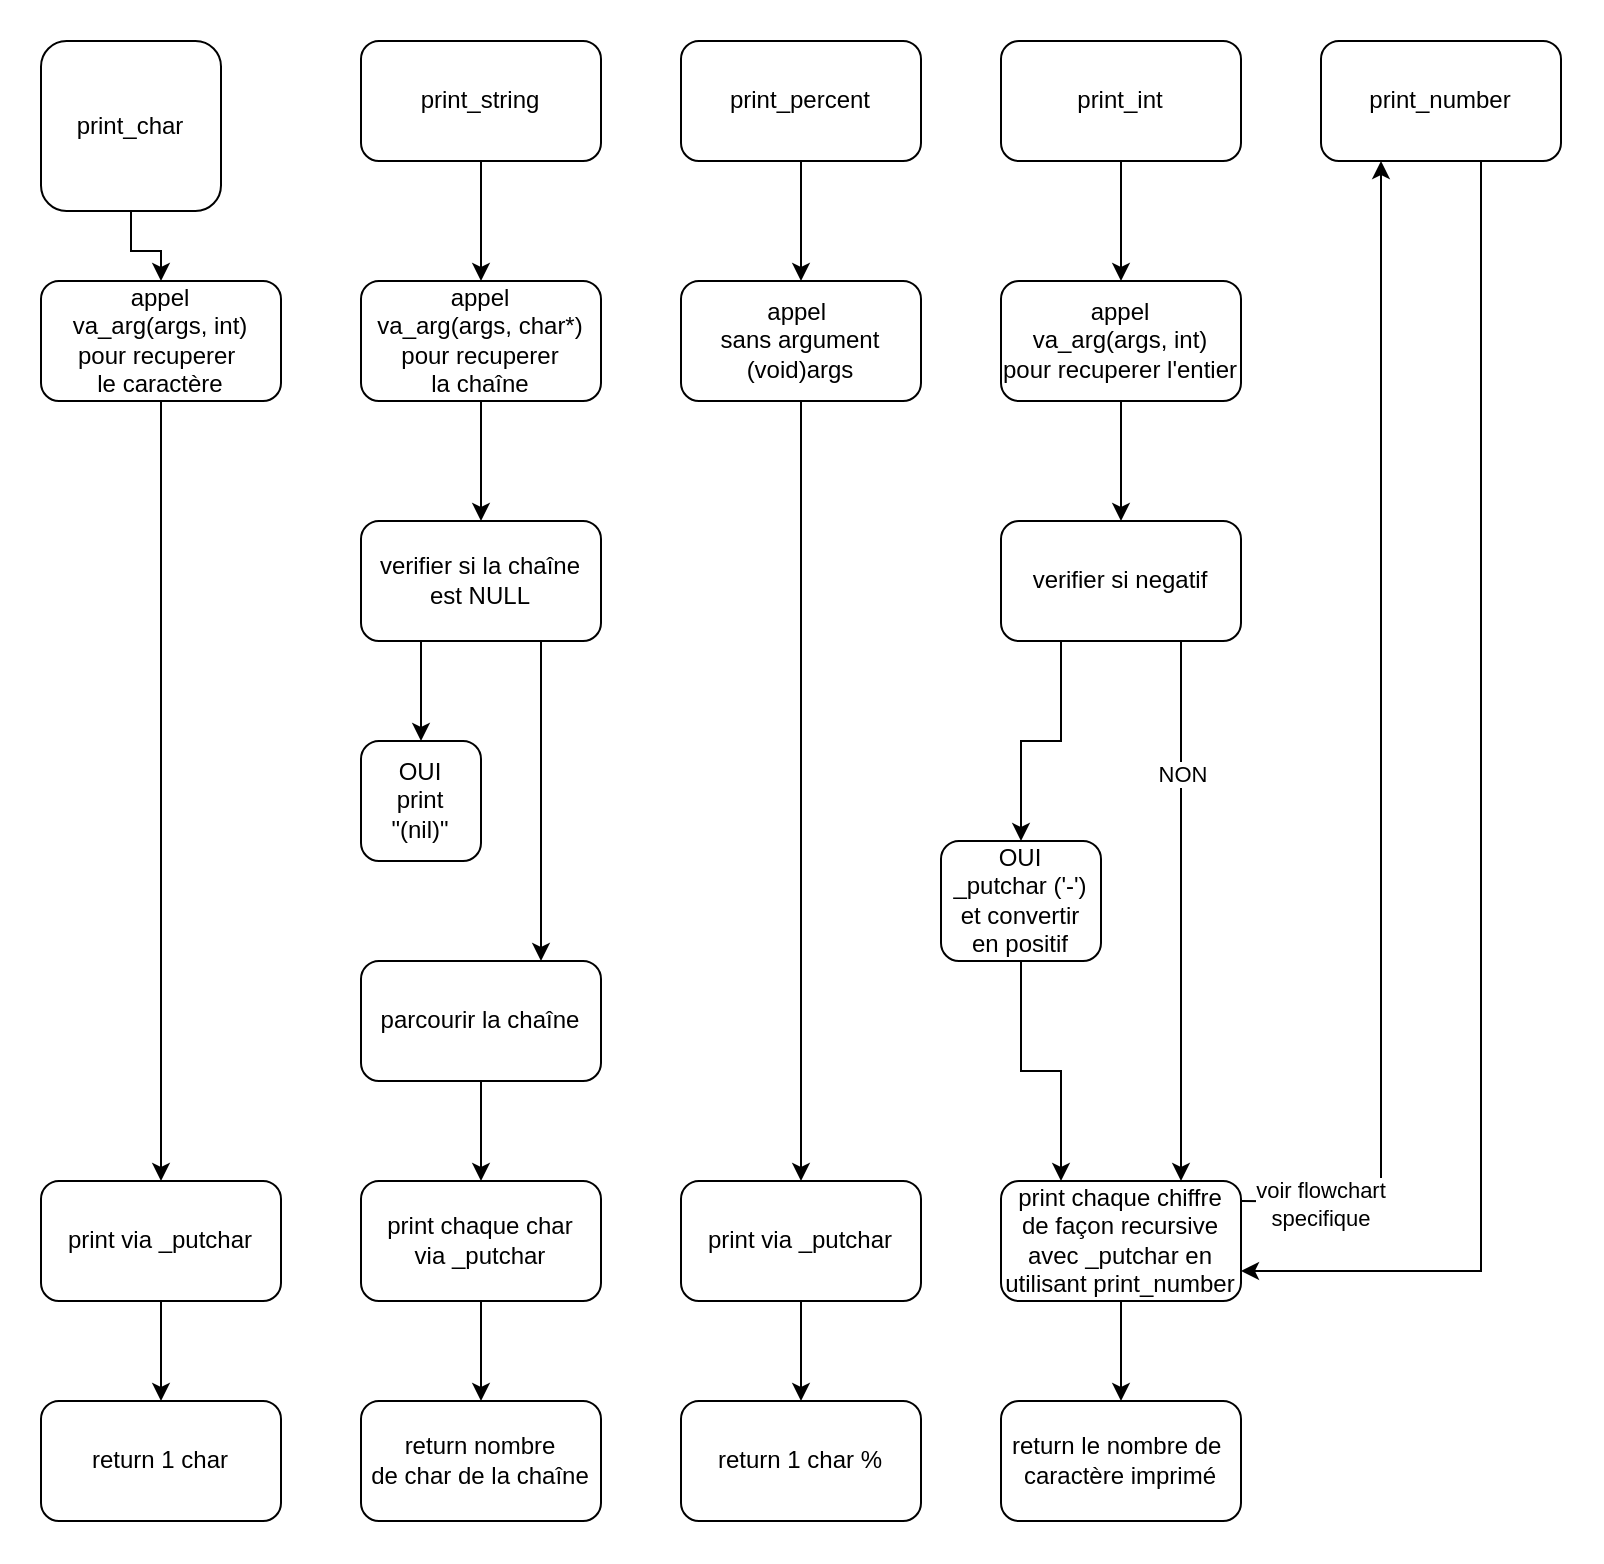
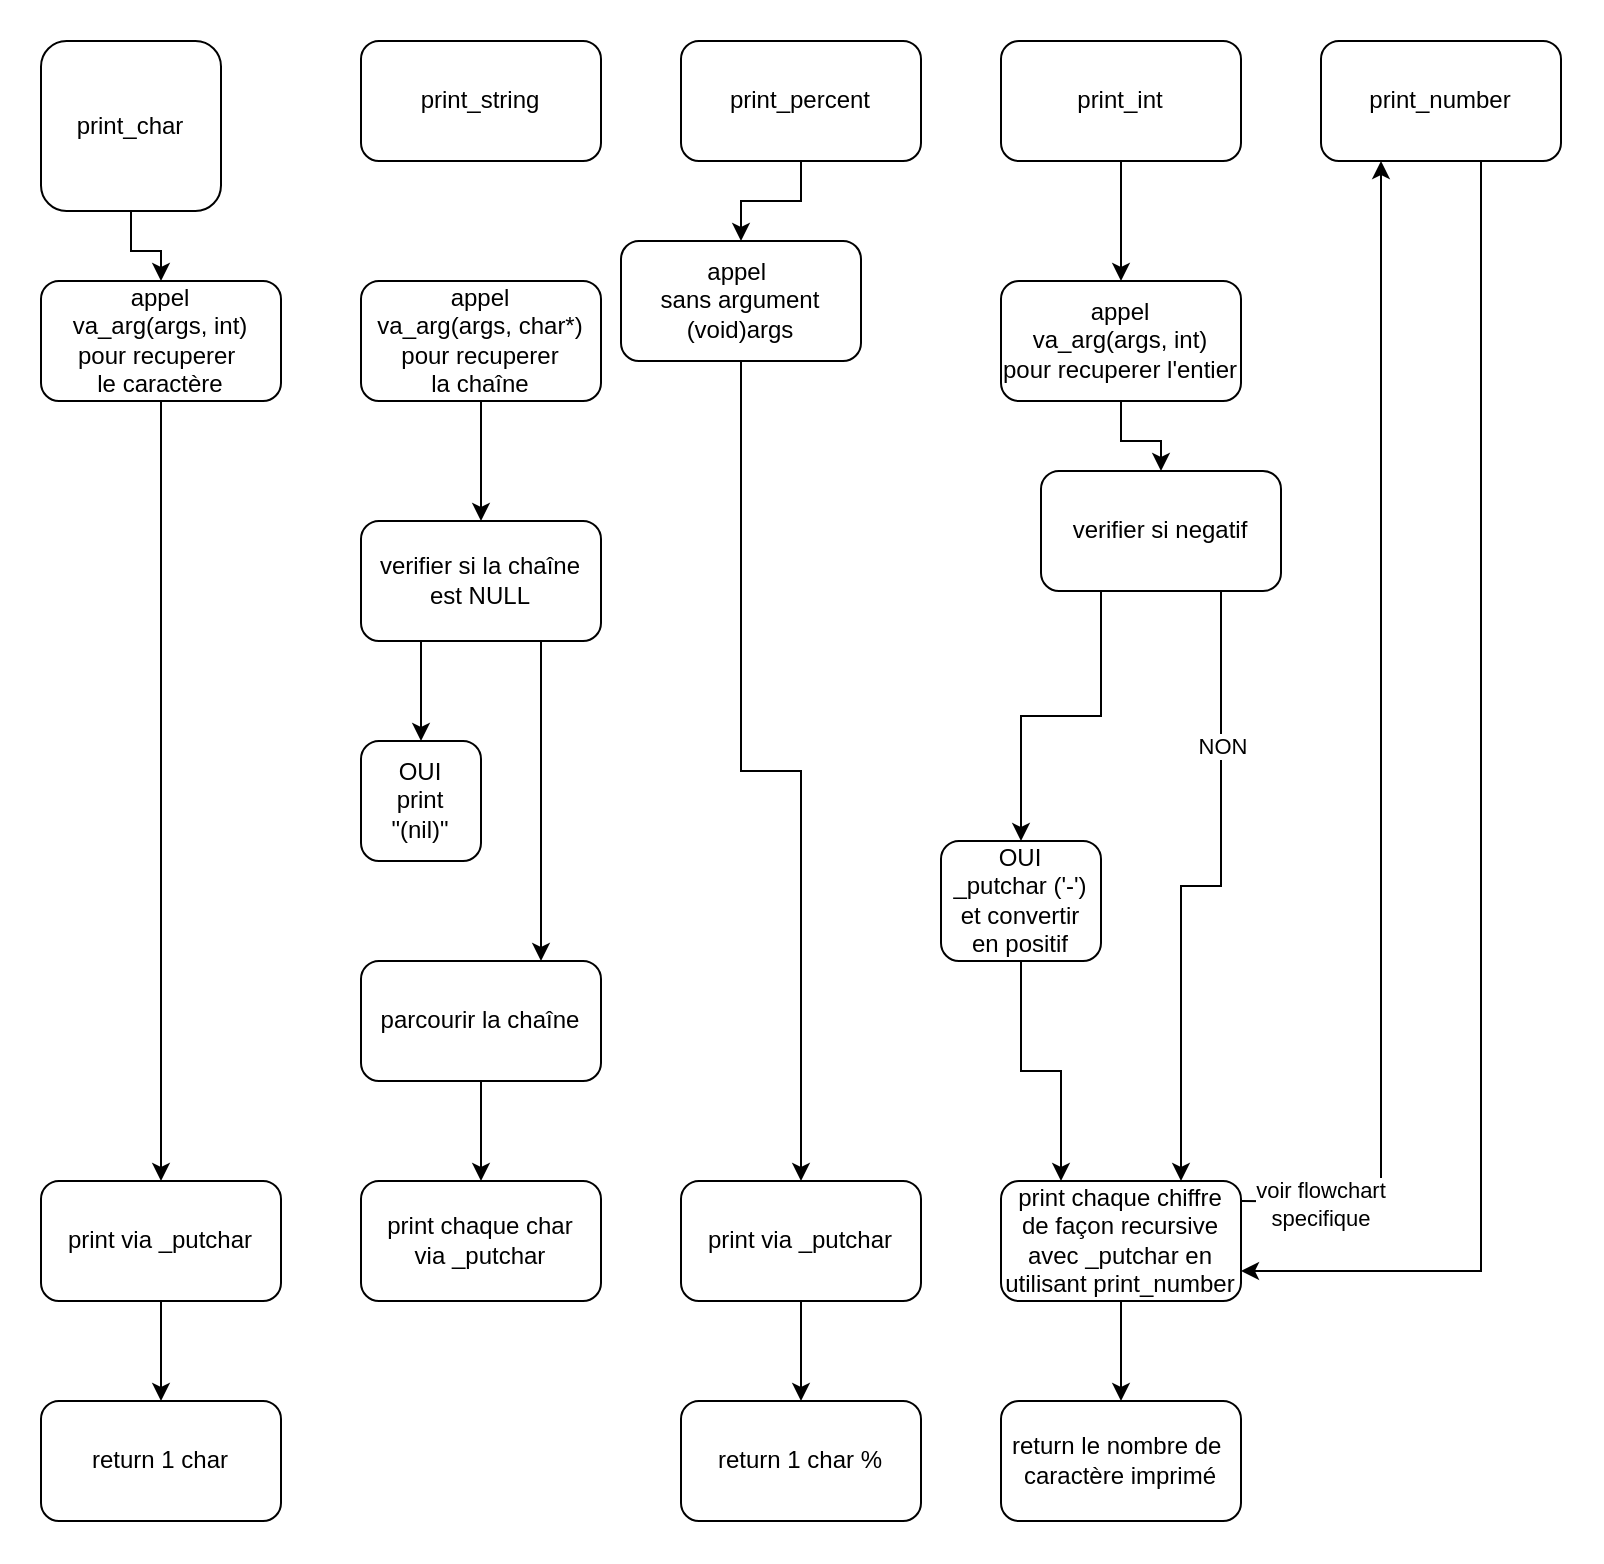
edge "print_string" -> "appel va_arg(args, char*) pour recuperer la chaîne": removed
node "appel sans argument (void)args": moved (801, 341) -> (741, 301)
node "verifier si negatif": moved (1121, 581) -> (1161, 531)
edge "print chaque char via _putchar" -> "return nombre de char de la chaîne": removed
node "return nombre de char de la chaîne": removed
